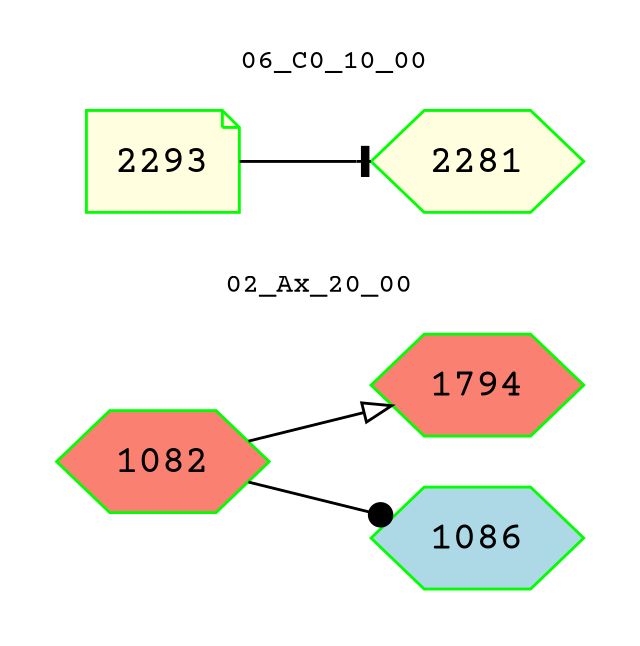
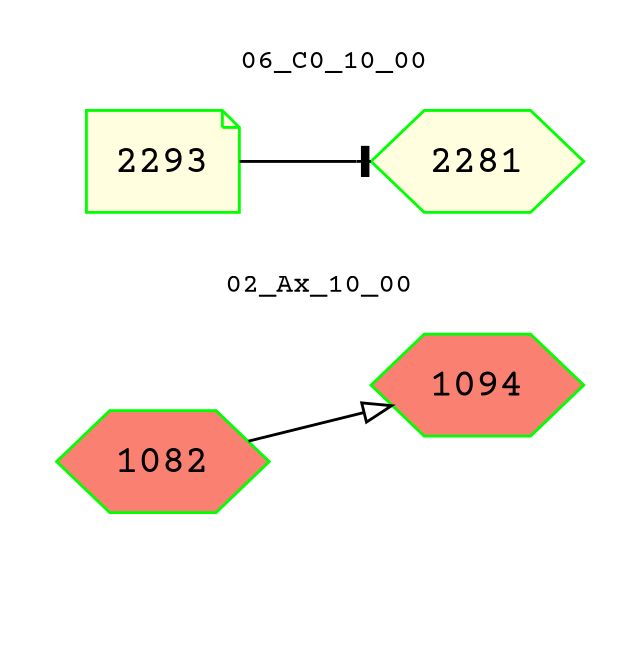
cluster "02_Ax_20_00": label "02_Ax_20_00" -> "02_Ax_10_00"
node "1794": label "1794" -> "1094"
node "1086": removed
